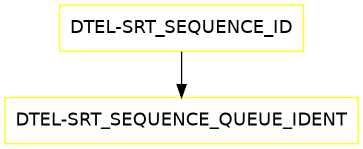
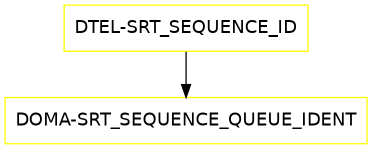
node "DTEL-SRT_SEQUENCE_QUEUE_IDENT": label "DTEL-SRT_SEQUENCE_QUEUE_IDENT" -> "DOMA-SRT_SEQUENCE_QUEUE_IDENT"
